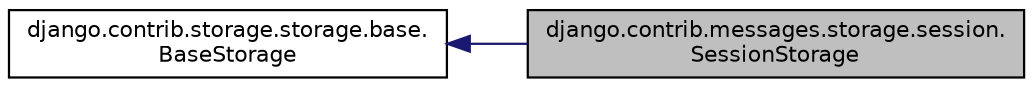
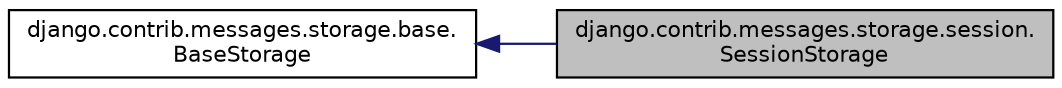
node "django.contrib.storage.storage.base. BaseStorage": label "django.contrib.storage.storage.base. BaseStorage" -> "django.contrib.messages.storage.base. BaseStorage"
